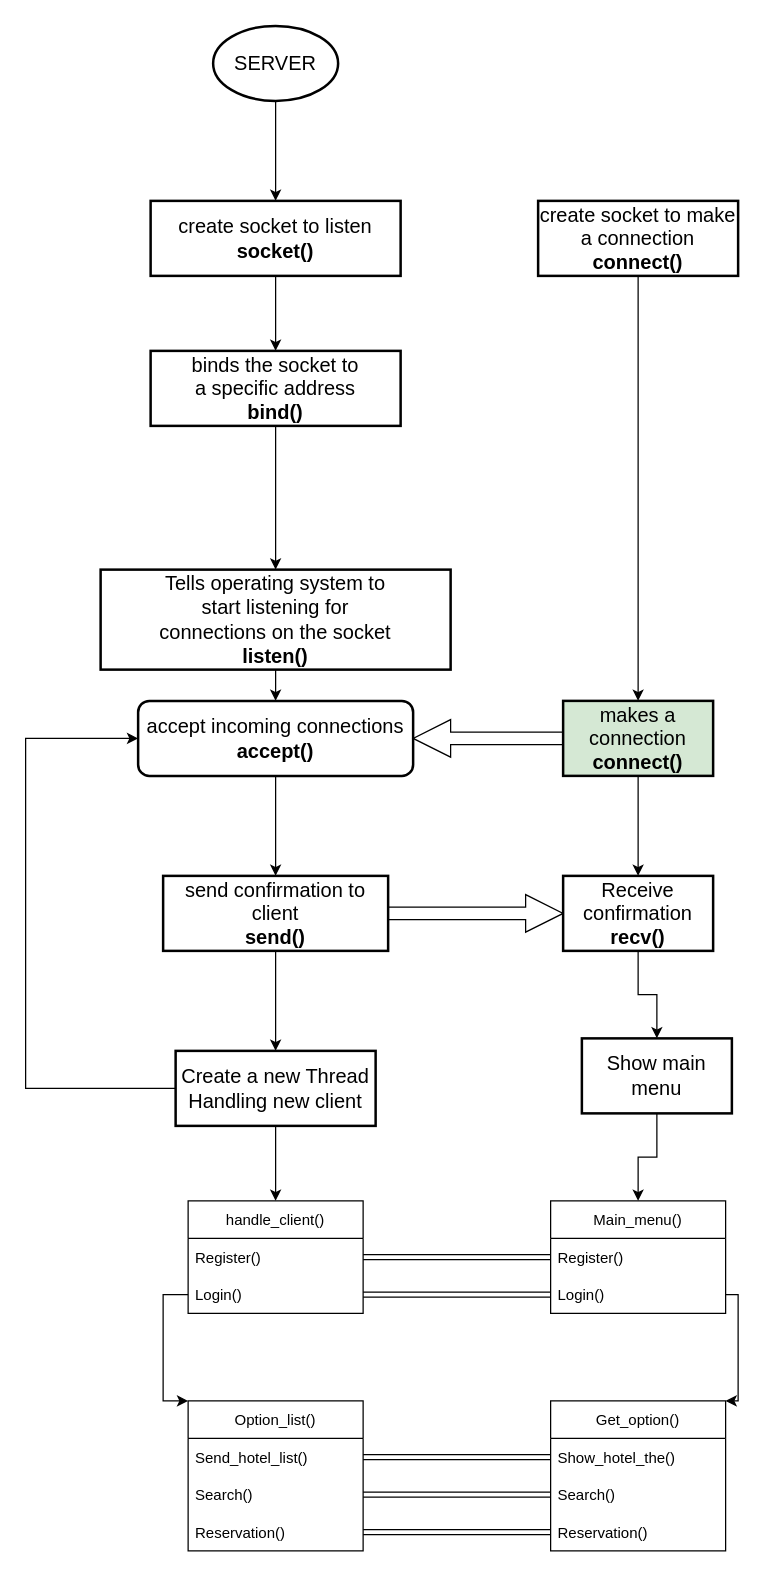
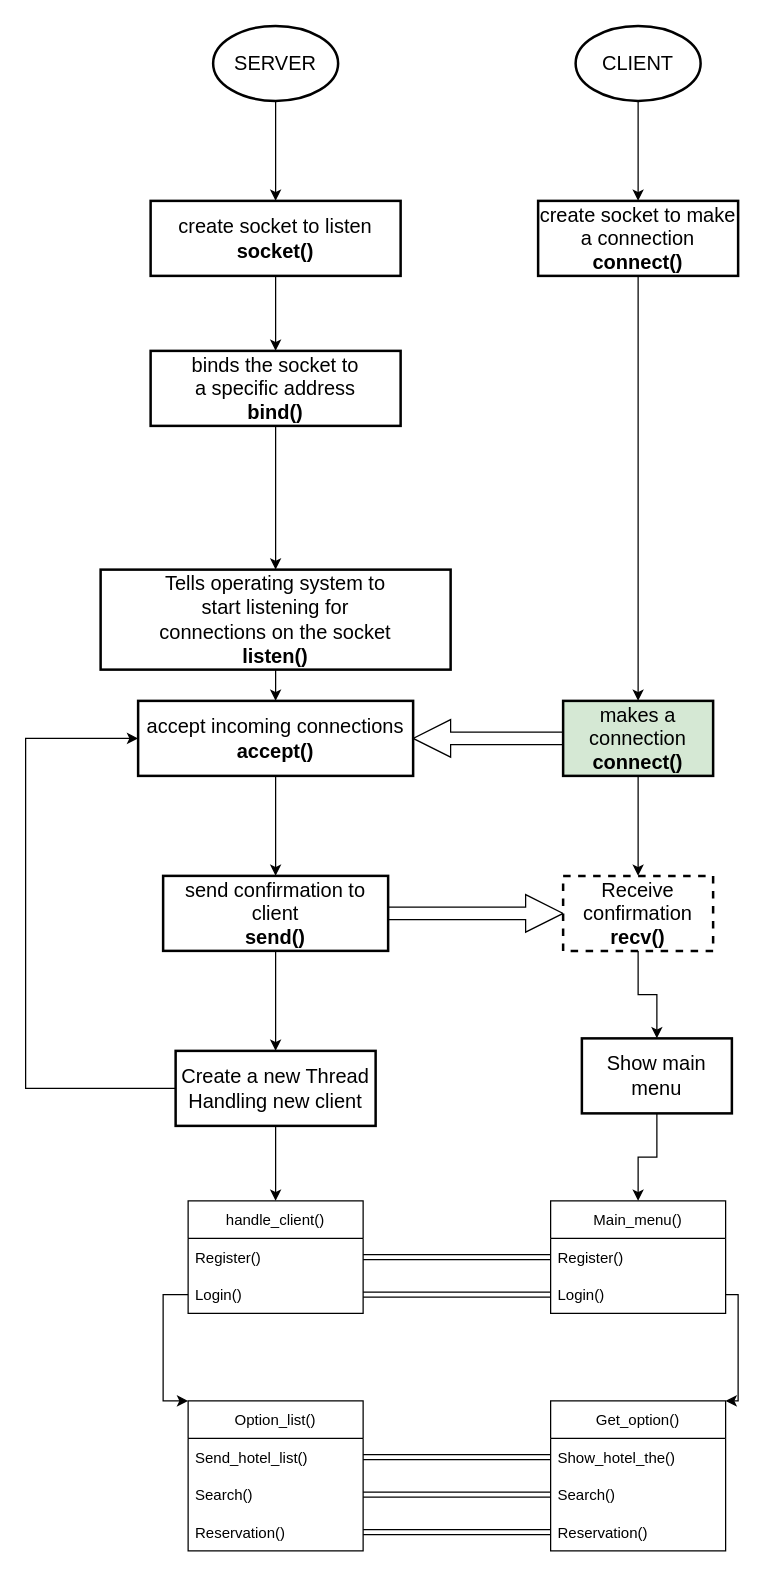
node "CLIENT": added
edge "CLIENT" -> "create socket to make a connection connect()": added
node "accept incoming connections accept()": shape rounded rectangle -> rectangle
node "Receive confirmation recv()": style solid -> dashed
